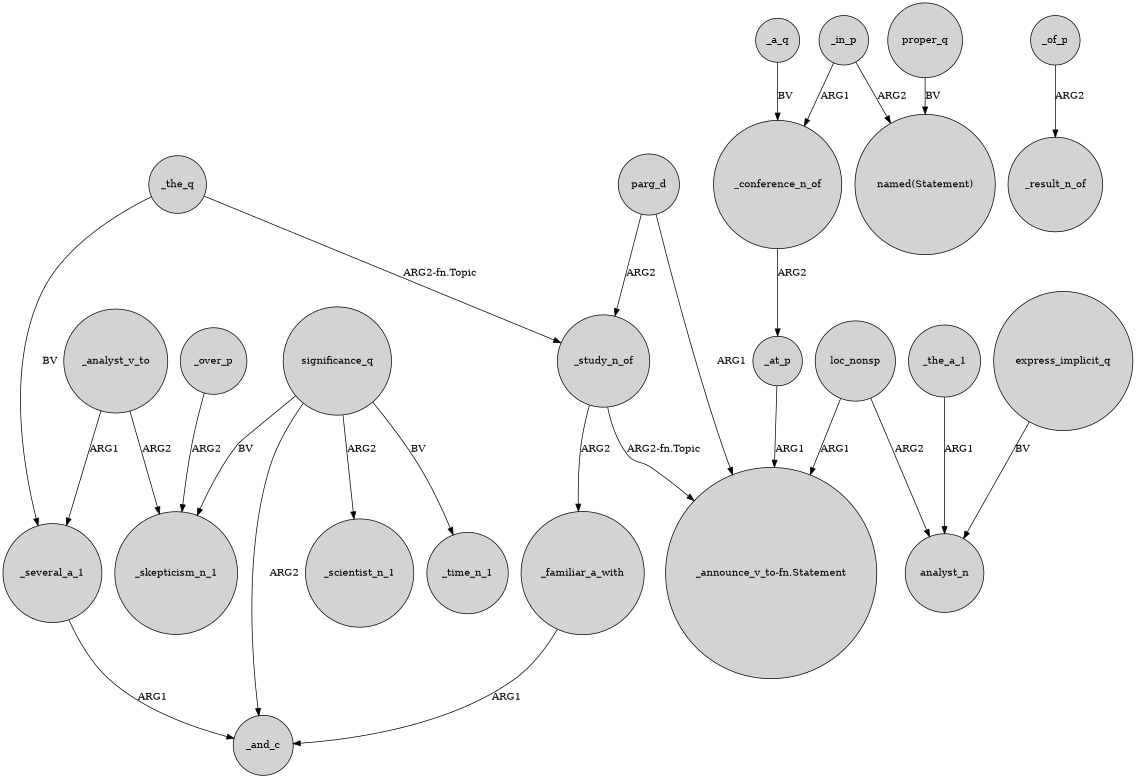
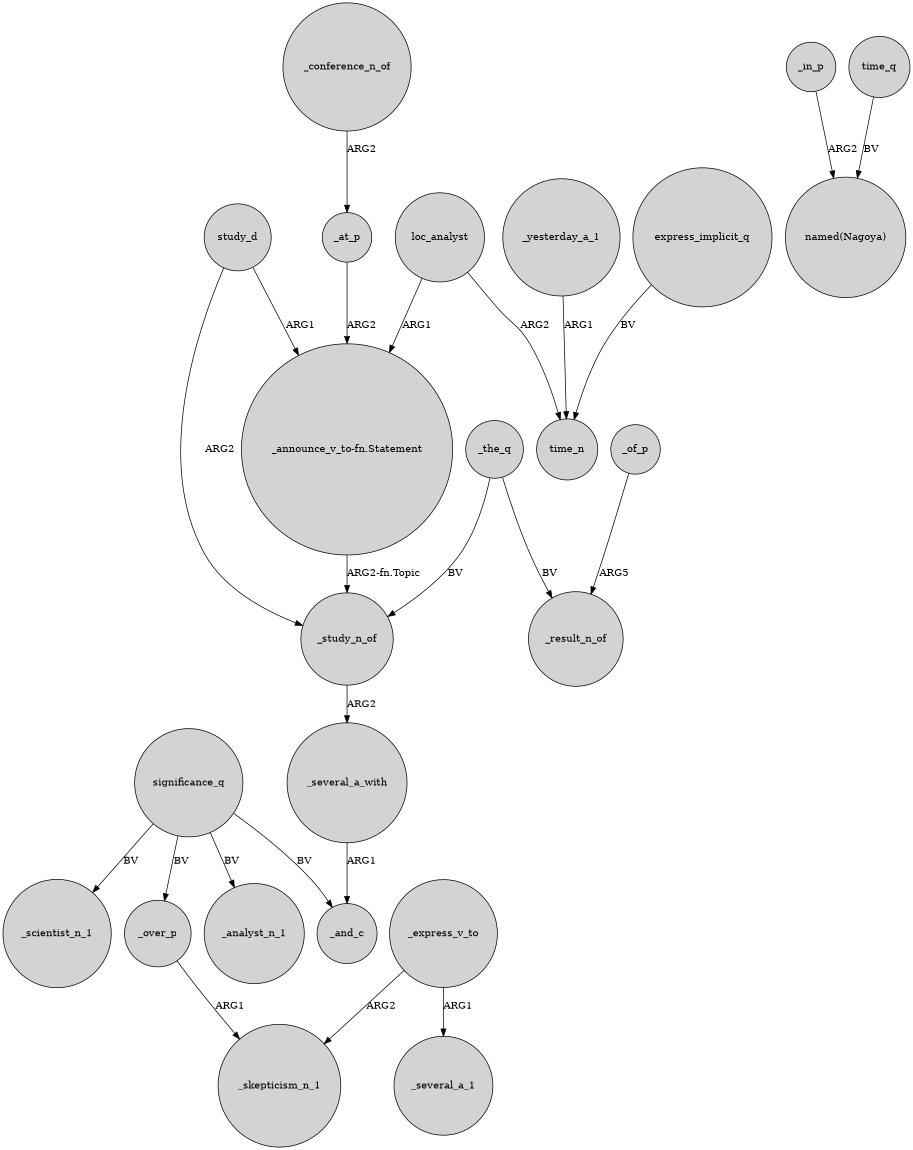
node "_a_q": removed
node "proper_q": label "proper_q" -> "time_q"
edge "_in_p" -> "_conference_n_of": removed, label "ARG1"
edge "_of_p" -> "_result_n_of": label "ARG2" -> "ARG5"
node "parg_d": label "parg_d" -> "study_d"
node "named(Statement)": label "named(Statement)" -> "named(Nagoya)"
edge "_the_q" -> "_study_n_of": label "ARG2-fn.Topic" -> "BV"
edge "_the_q" -> "_several_a_1": now "_the_q" -> "_result_n_of"
node "_analyst_v_to": label "_analyst_v_to" -> "_express_v_to"
node "loc_nonsp": label "loc_nonsp" -> "loc_analyst"
node "_the_a_1": label "_the_a_1" -> "_yesterday_a_1"
edge "significance_q" -> "_skepticism_n_1": now "significance_q" -> "_over_p"
edge "_over_p" -> "_skepticism_n_1": label "ARG2" -> "ARG1"
edge "significance_q" -> "_scientist_n_1": label "ARG2" -> "BV"
edge "_at_p" -> "_announce_v_to-fn.Statement": label "ARG1" -> "ARG2"
edge "_study_n_of" -> "_announce_v_to-fn.Statement": reversed
edge "significance_q" -> "_and_c": label "ARG2" -> "BV"
node "_time_n_1": label "_time_n_1" -> "_analyst_n_1"
node "_familiar_a_with": label "_familiar_a_with" -> "_several_a_with"
node "analyst_n": label "analyst_n" -> "time_n"
edge "_several_a_1" -> "_and_c": removed, label "ARG1"
